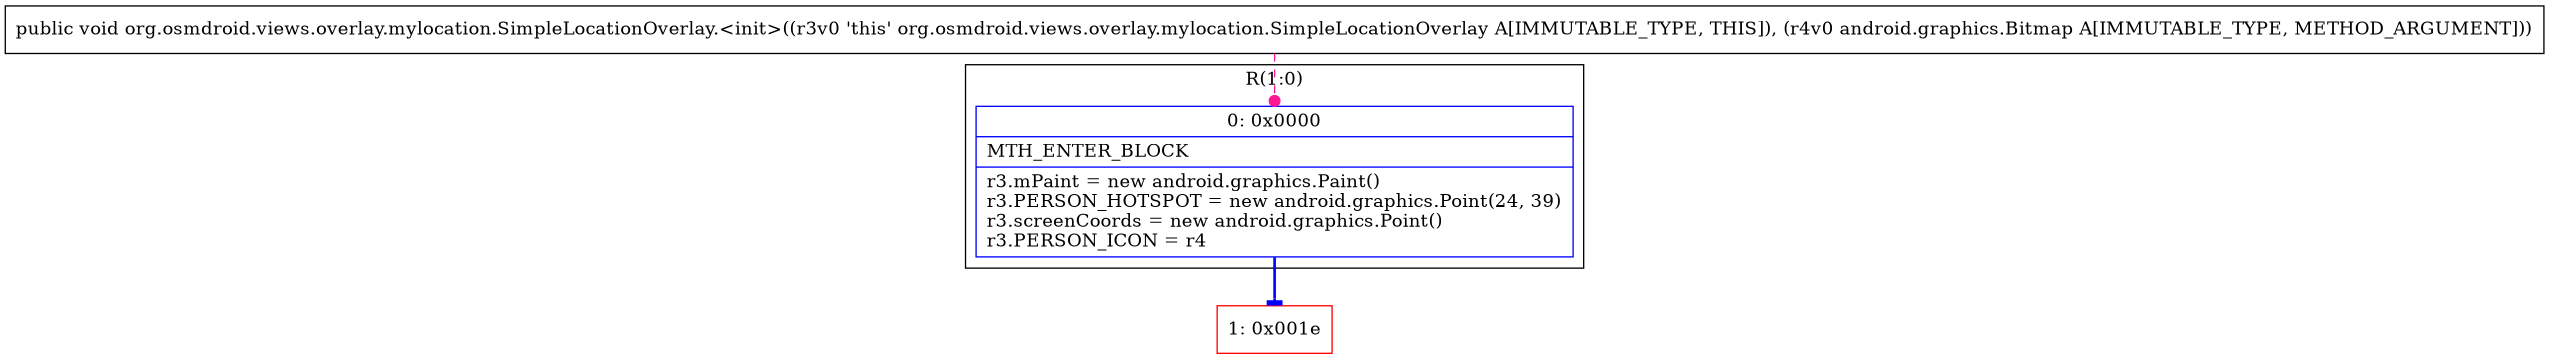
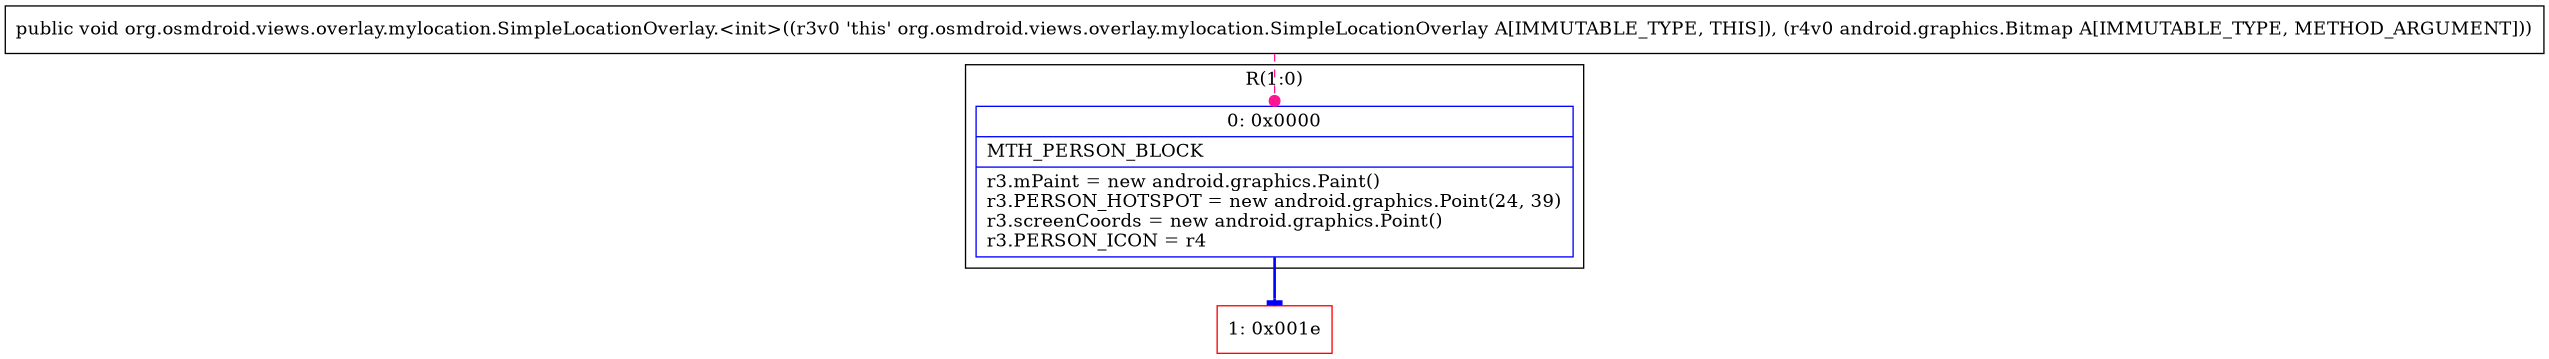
node "0: 0x0000": text "MTH_ENTER_BLOCK" -> "MTH_PERSON_BLOCK"
